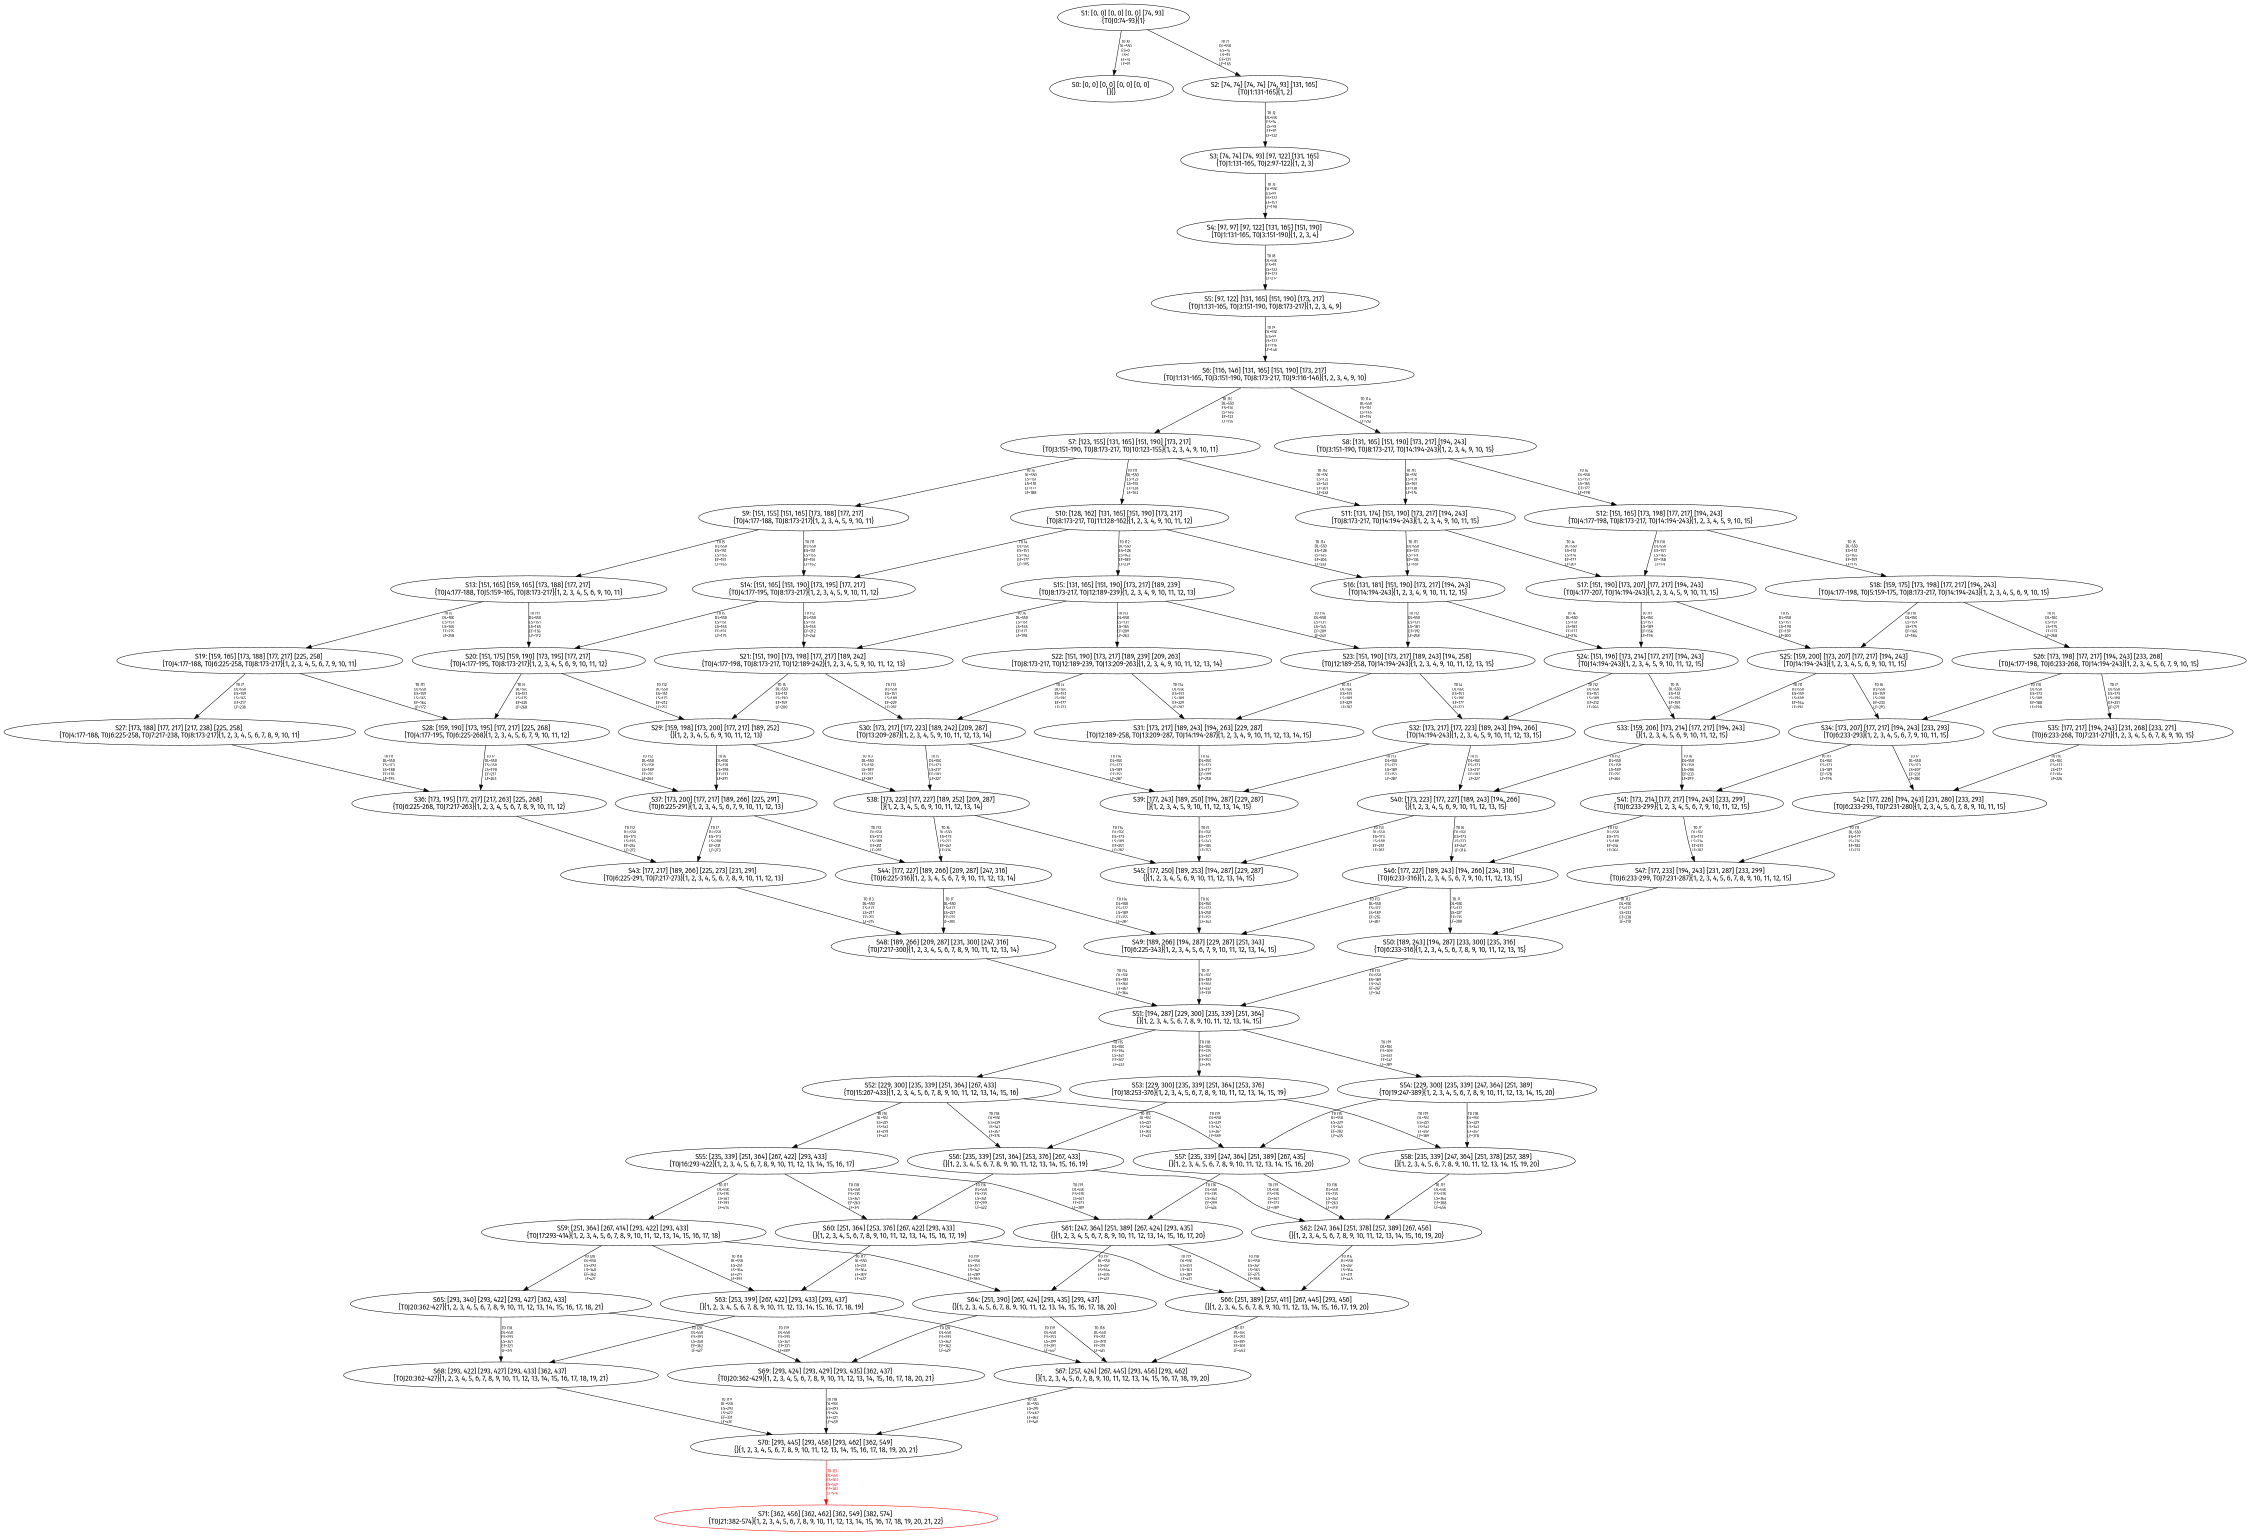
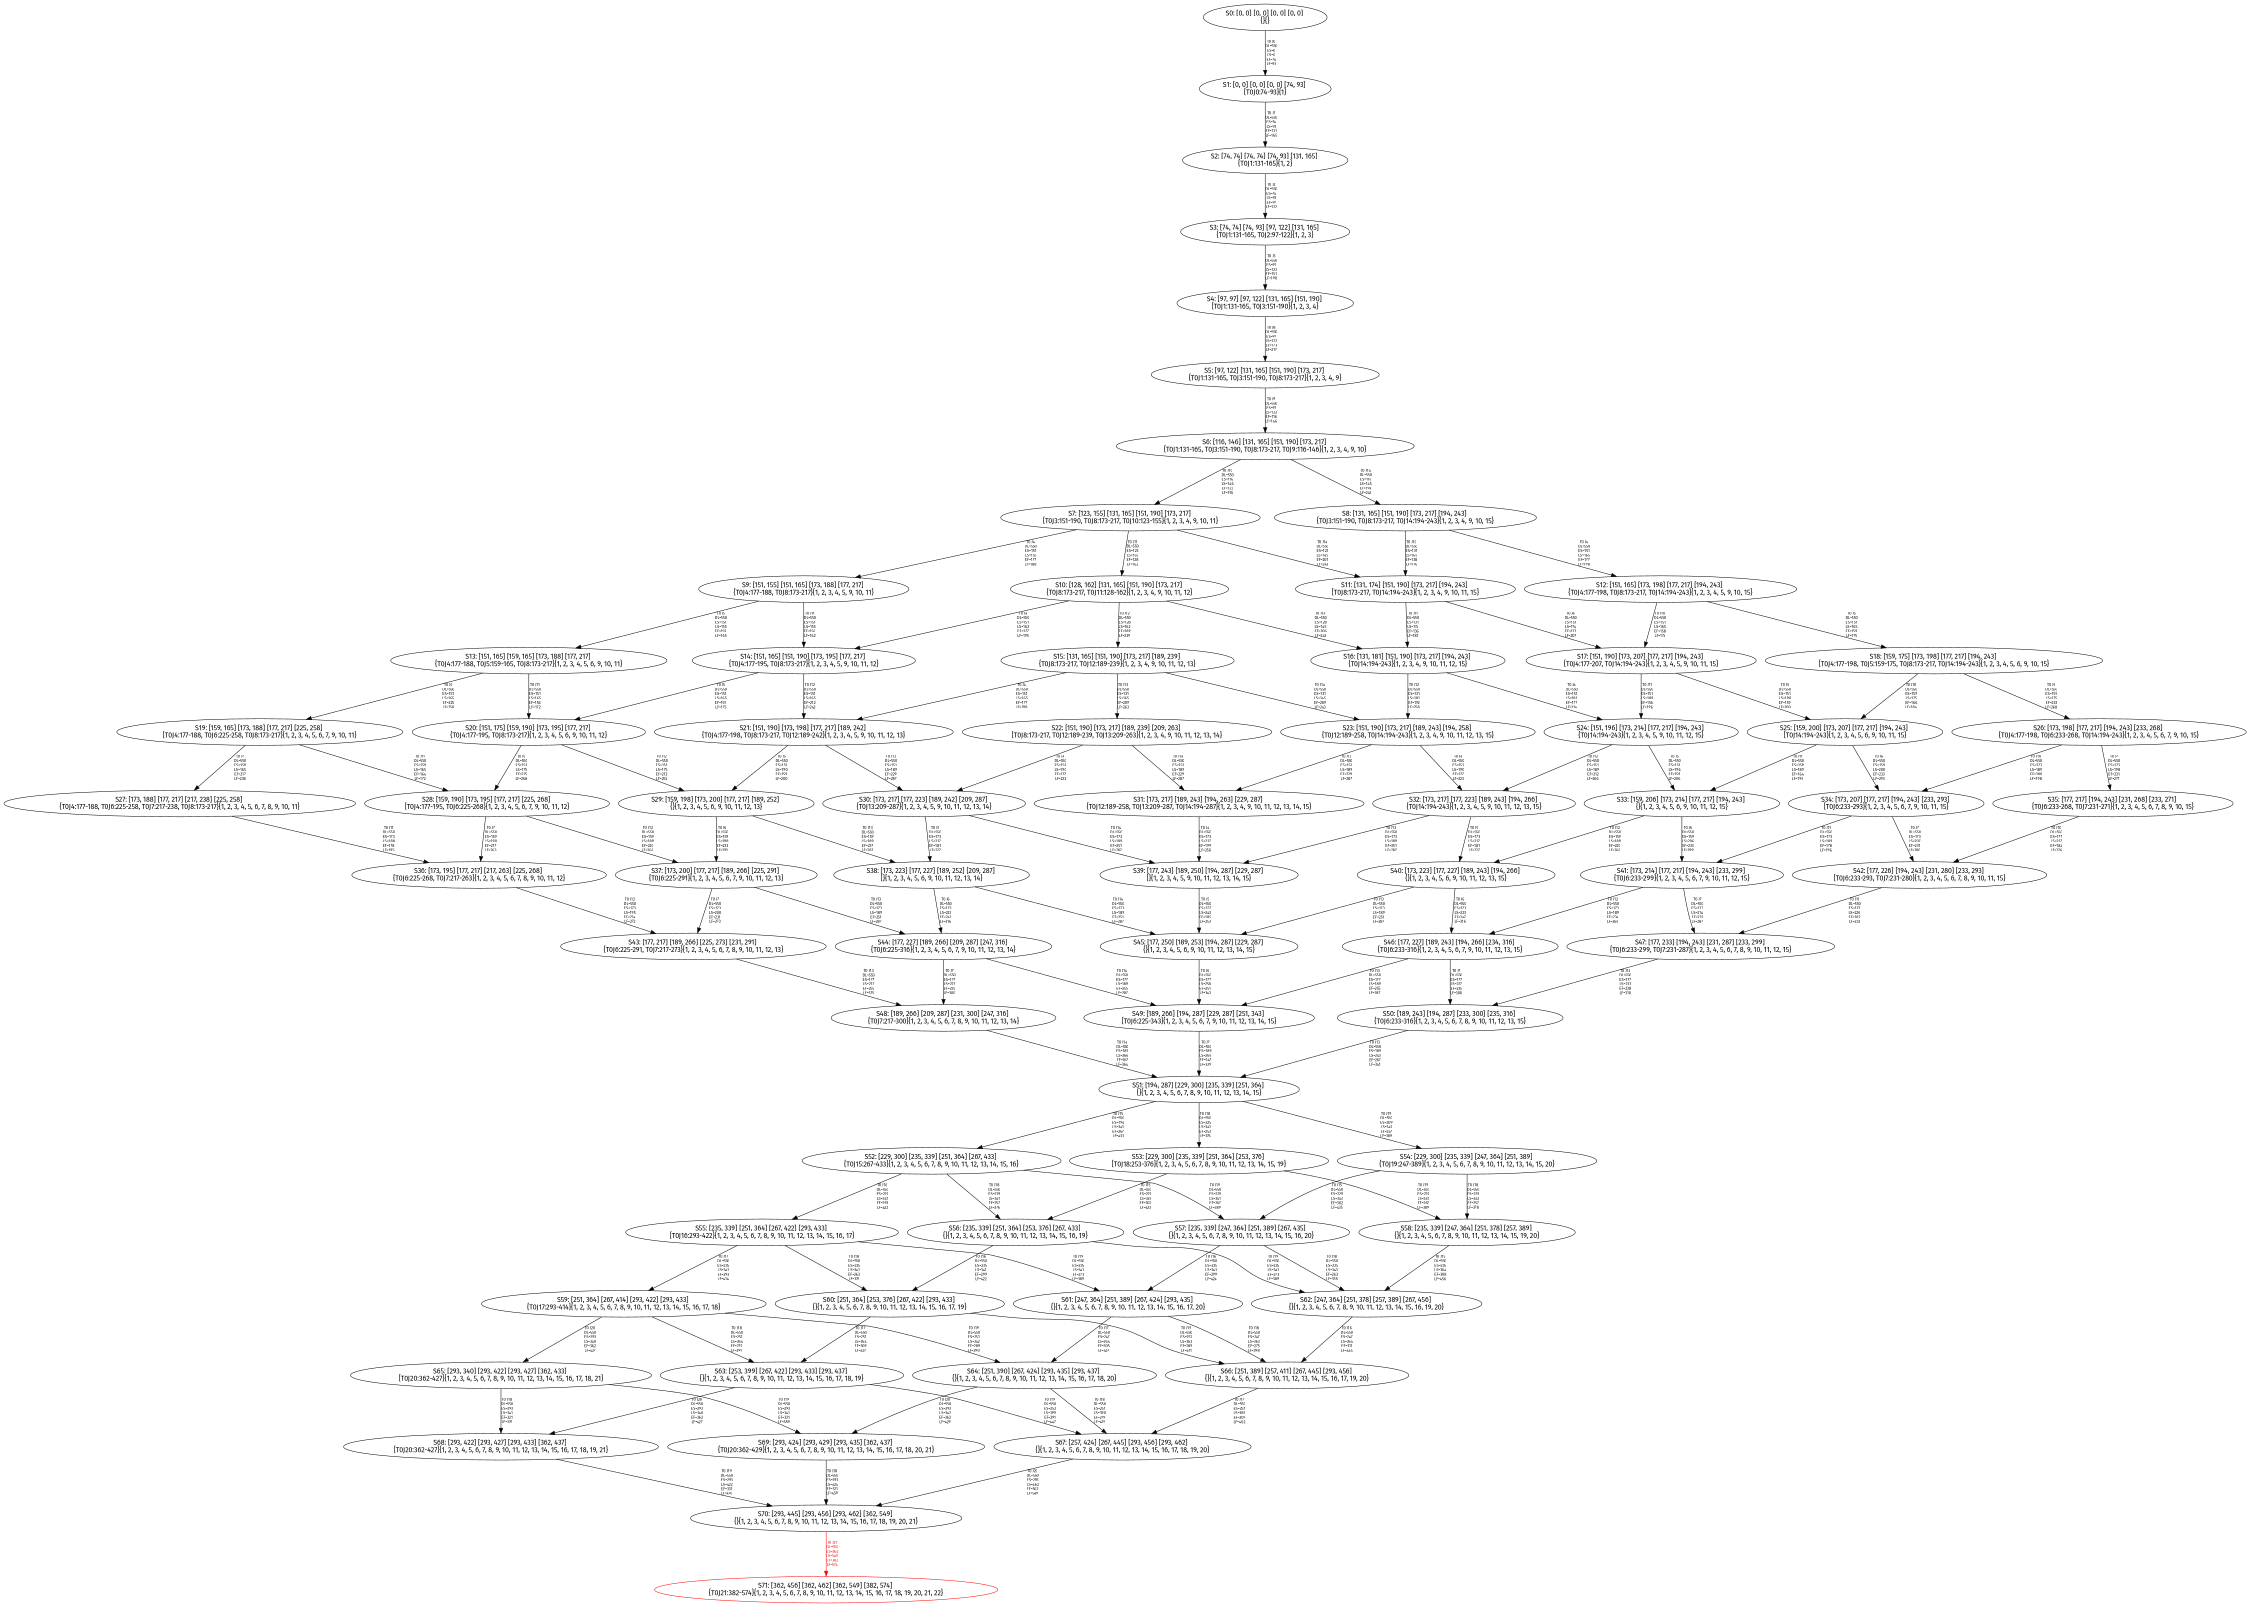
edge "S1: [0, 0] [0, 0] [0, 0] [74, 93] {T0J0:74-93}{1}" -> "S0: [0, 0] [0, 0] [0, 0] [0, 0] {}{}": reversed
